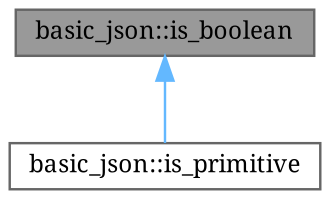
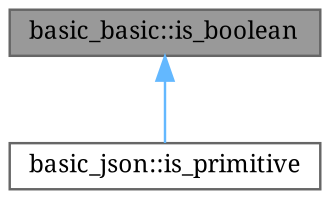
node "basic_json::is_boolean": label "basic_json::is_boolean" -> "basic_basic::is_boolean"
